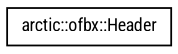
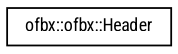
node "arctic::ofbx::Header": label "arctic::ofbx::Header" -> "ofbx::ofbx::Header"
